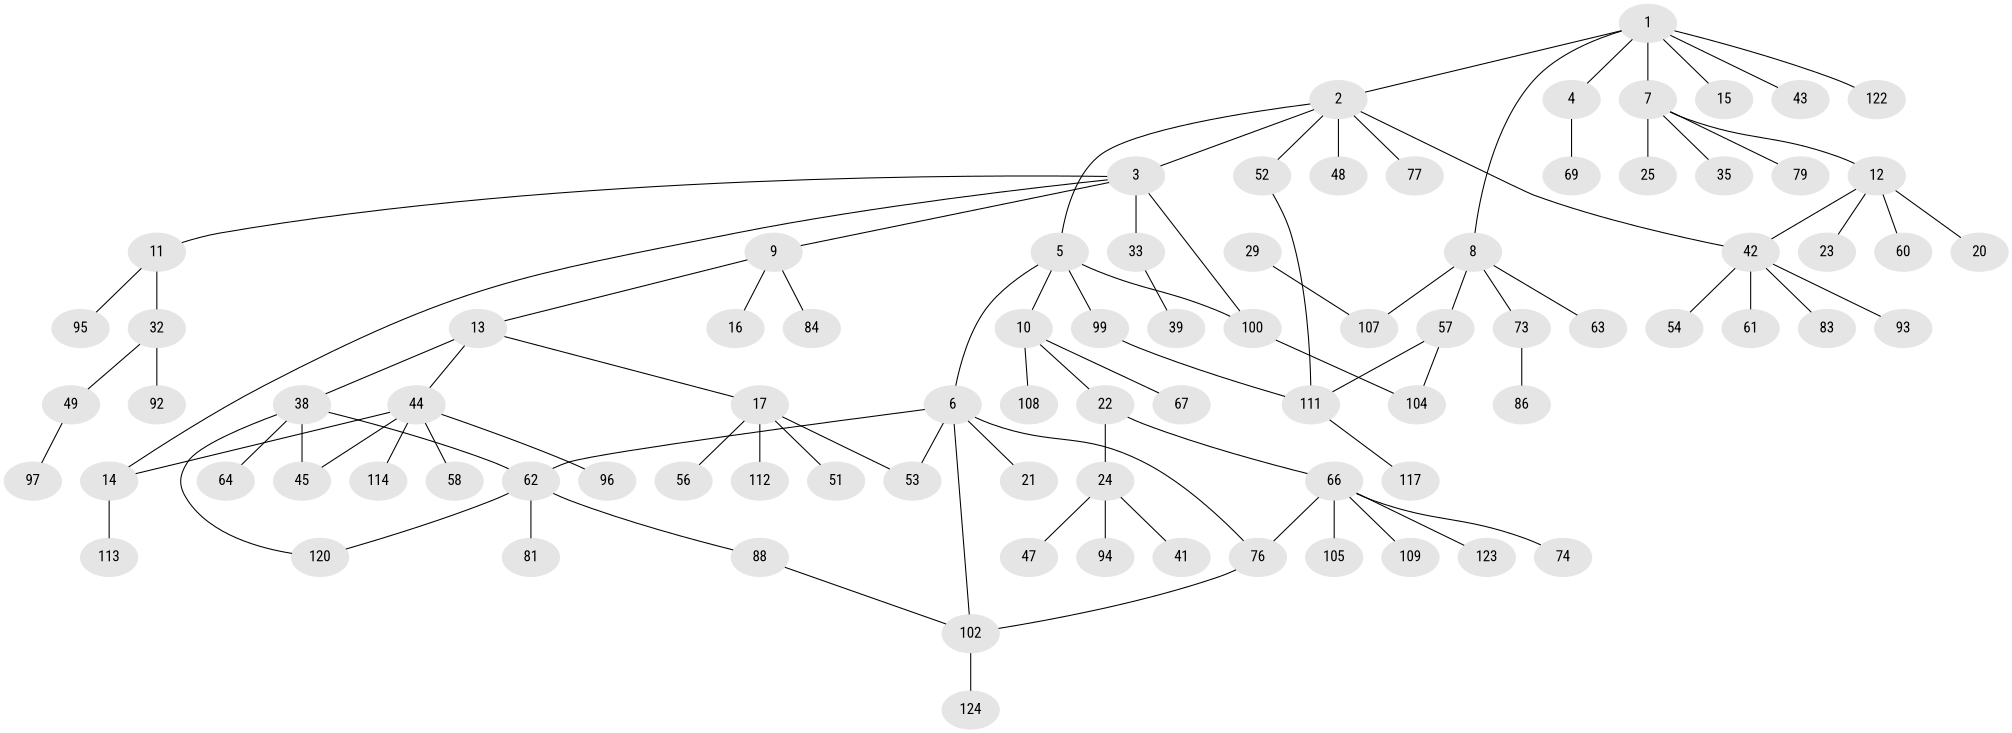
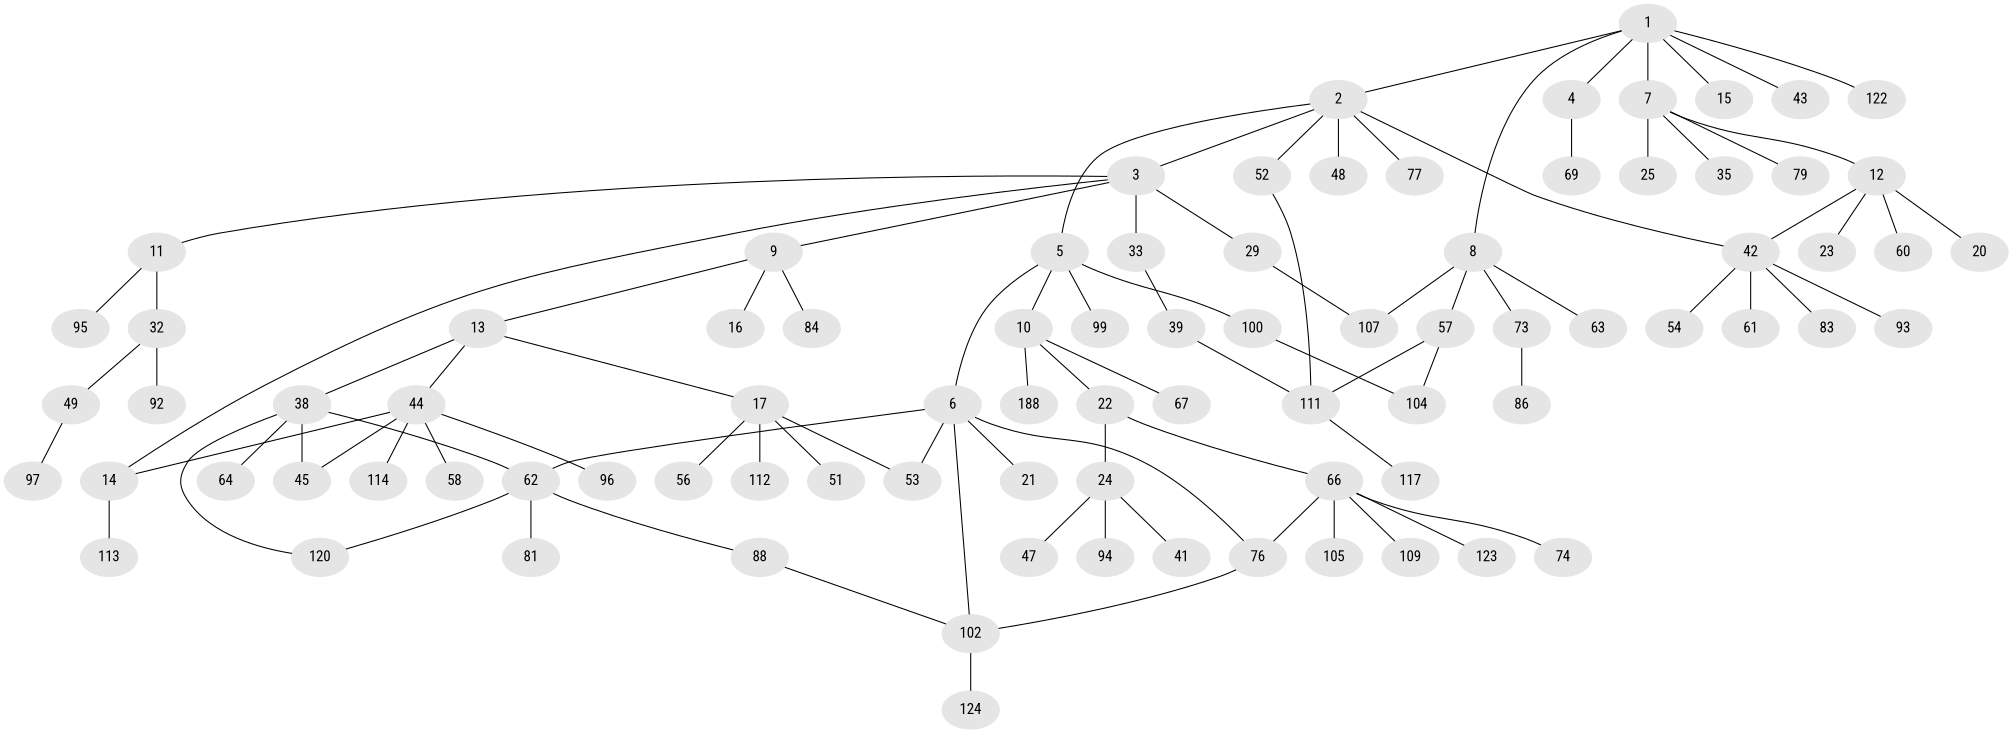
edge "3" -- "100": now "3" -- "29"
edge "99" -- "111": now "39" -- "111"
node "108": label "108" -> "188"
